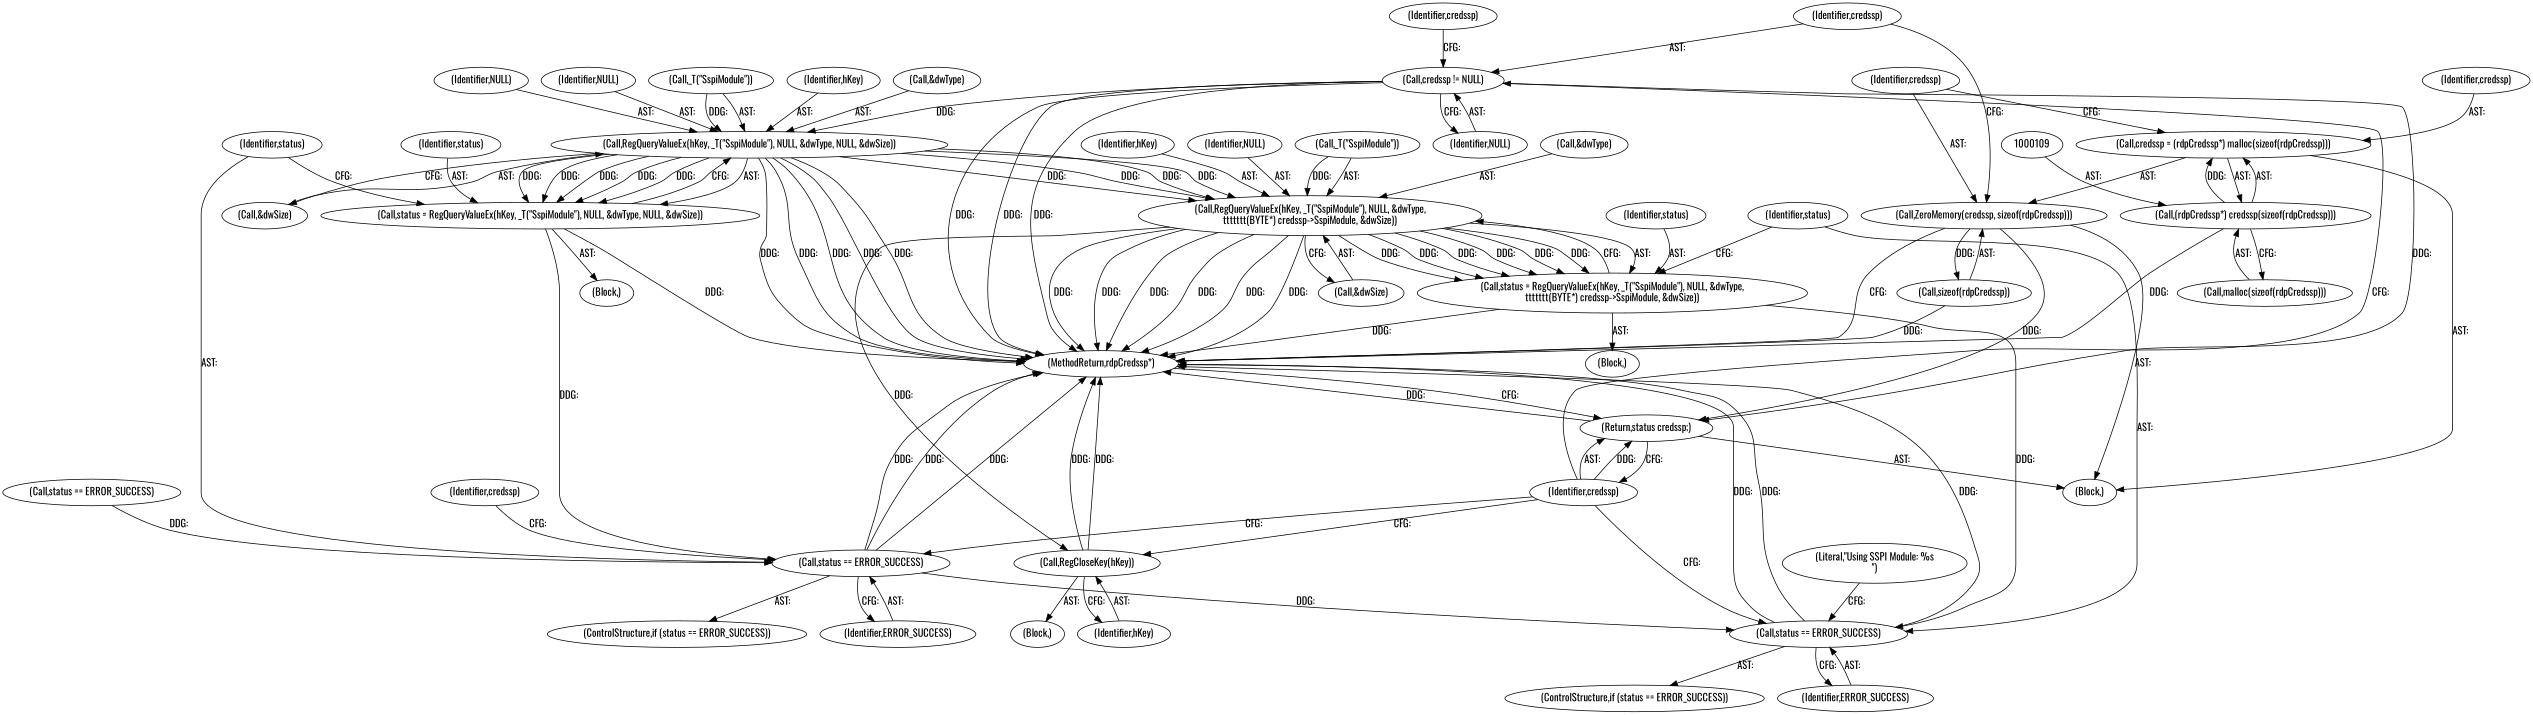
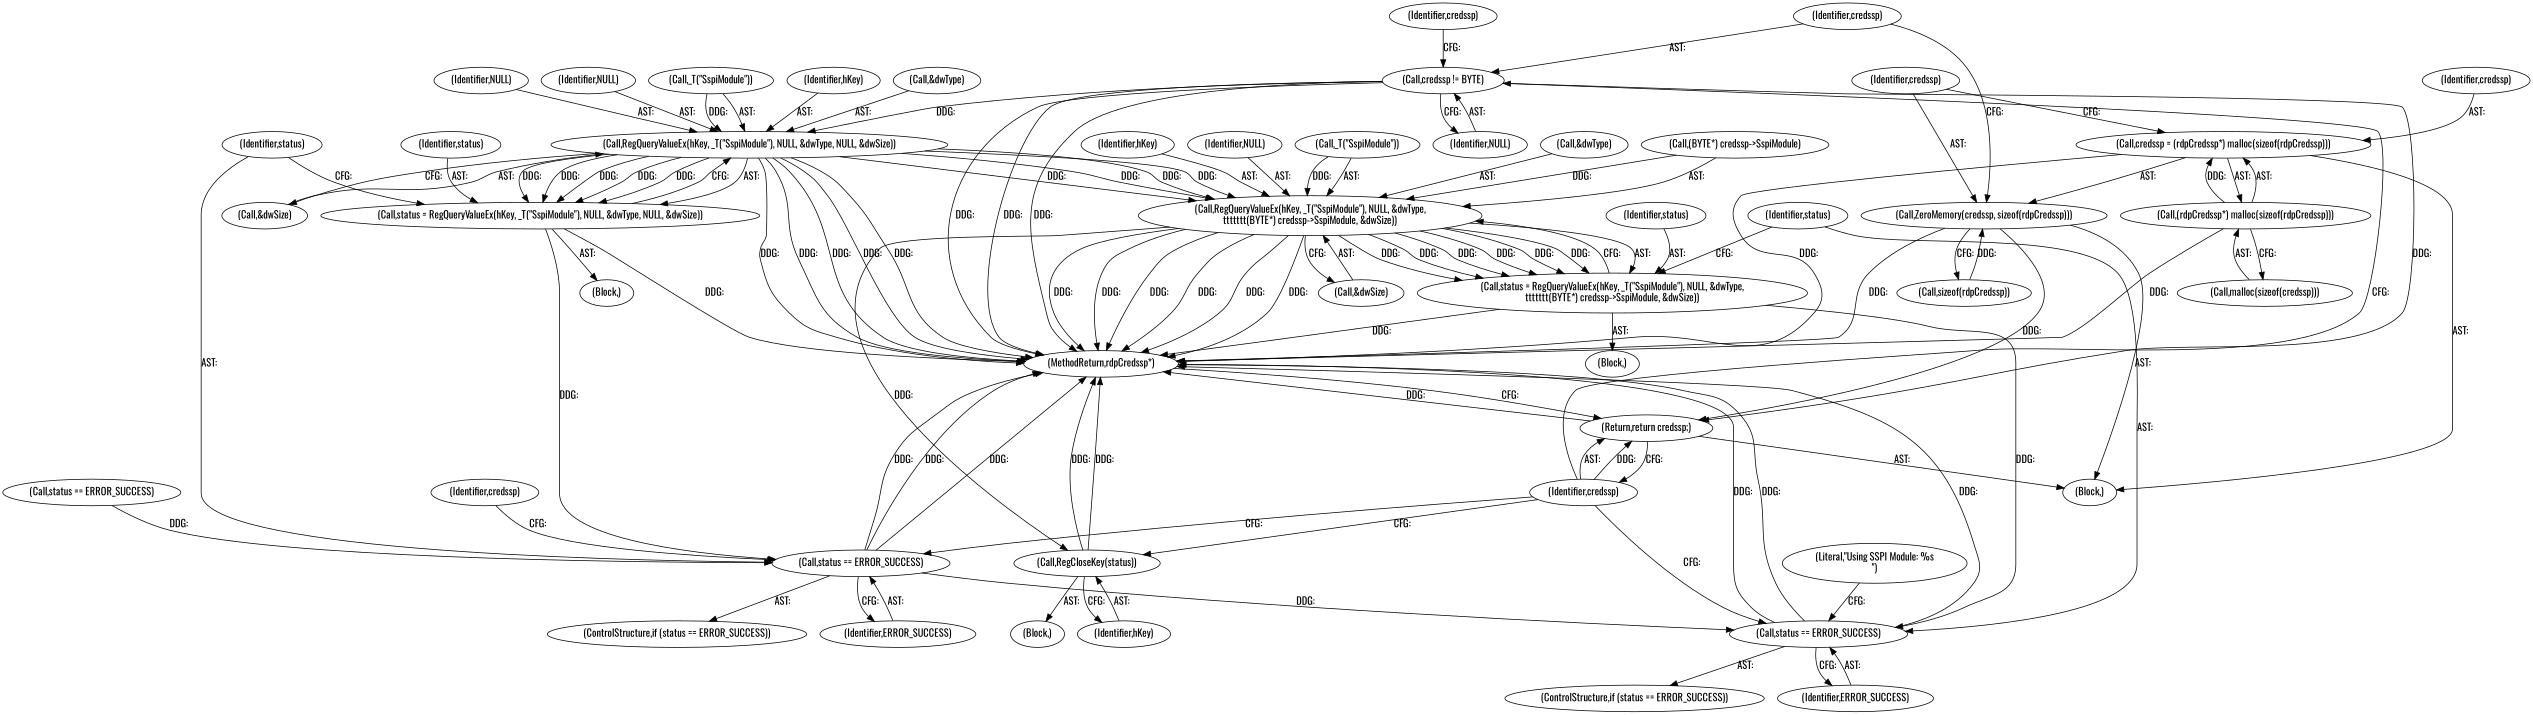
node "(Call,credssp != NULL)": label "(Call,credssp != NULL)" -> "(Call,credssp != BYTE)"
node "(Call,(BYTE*) credssp->SspiModule)": added
node "1000109": removed
node "(Call,(rdpCredssp*) credssp(sizeof(rdpCredssp)))": label "(Call,(rdpCredssp*) credssp(sizeof(rdpCredssp)))" -> "(Call,(rdpCredssp*) malloc(sizeof(rdpCredssp)))"
edge "(Call,ZeroMemory(credssp, sizeof(rdpCredssp)))" -> "(Call,sizeof(rdpCredssp))": label "DDG: " -> "CFG: "
edge "(Call,sizeof(rdpCredssp))" -> "(Call,ZeroMemory(credssp, sizeof(rdpCredssp)))": label "AST: " -> "DDG: "
edge "(Call,ZeroMemory(credssp, sizeof(rdpCredssp)))" -> "(MethodReturn,rdpCredssp*)": label "CFG: " -> "DDG: "
node "(Call,malloc(sizeof(rdpCredssp)))": label "(Call,malloc(sizeof(rdpCredssp)))" -> "(Call,malloc(sizeof(credssp)))"
edge "(Call,sizeof(rdpCredssp))" -> "(MethodReturn,rdpCredssp*)": now "(Call,credssp = (rdpCredssp*) malloc(sizeof(rdpCredssp)))" -> "(MethodReturn,rdpCredssp*)"
node "(Return,status credssp;)": label "(Return,status credssp;)" -> "(Return,return credssp;)"
node "(Call,RegCloseKey(hKey))": label "(Call,RegCloseKey(hKey))" -> "(Call,RegCloseKey(status))"
